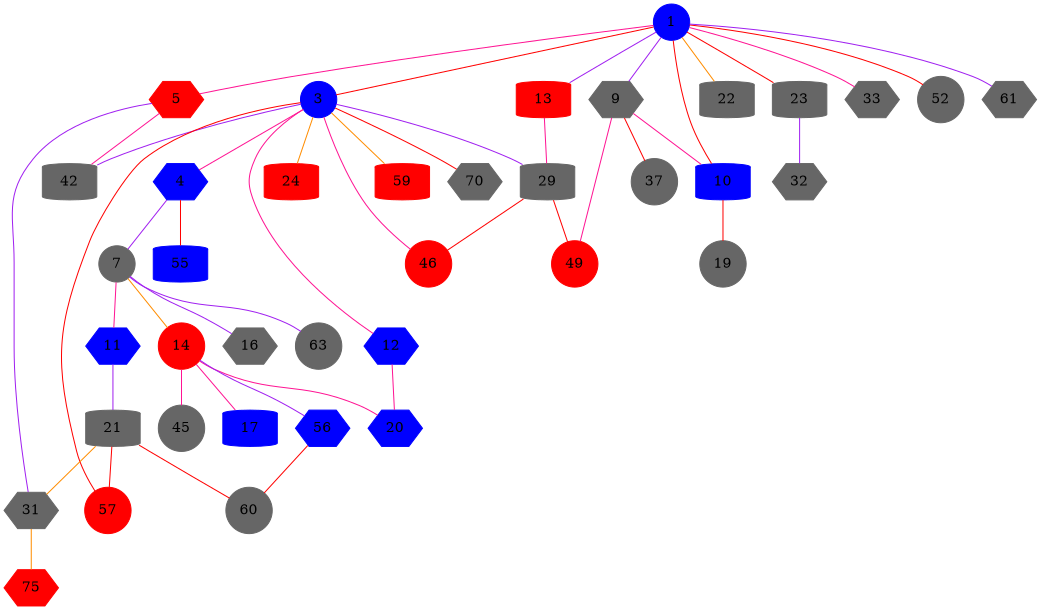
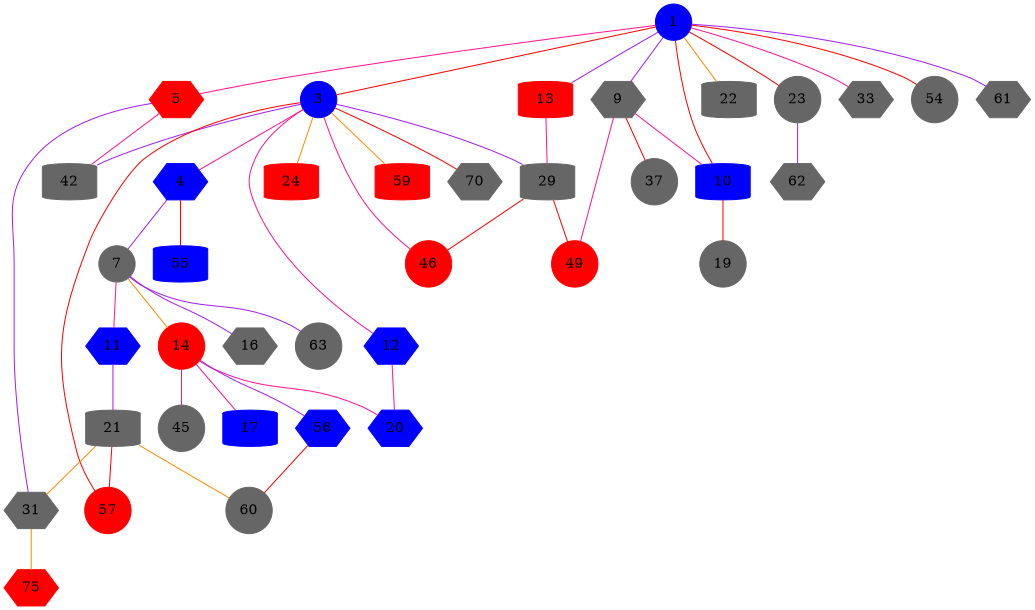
node "23": shape cylinder -> circle
node "52": label "52" -> "54"
node "32": label "32" -> "62"
edge "21" -- "60": color red -> darkorange
